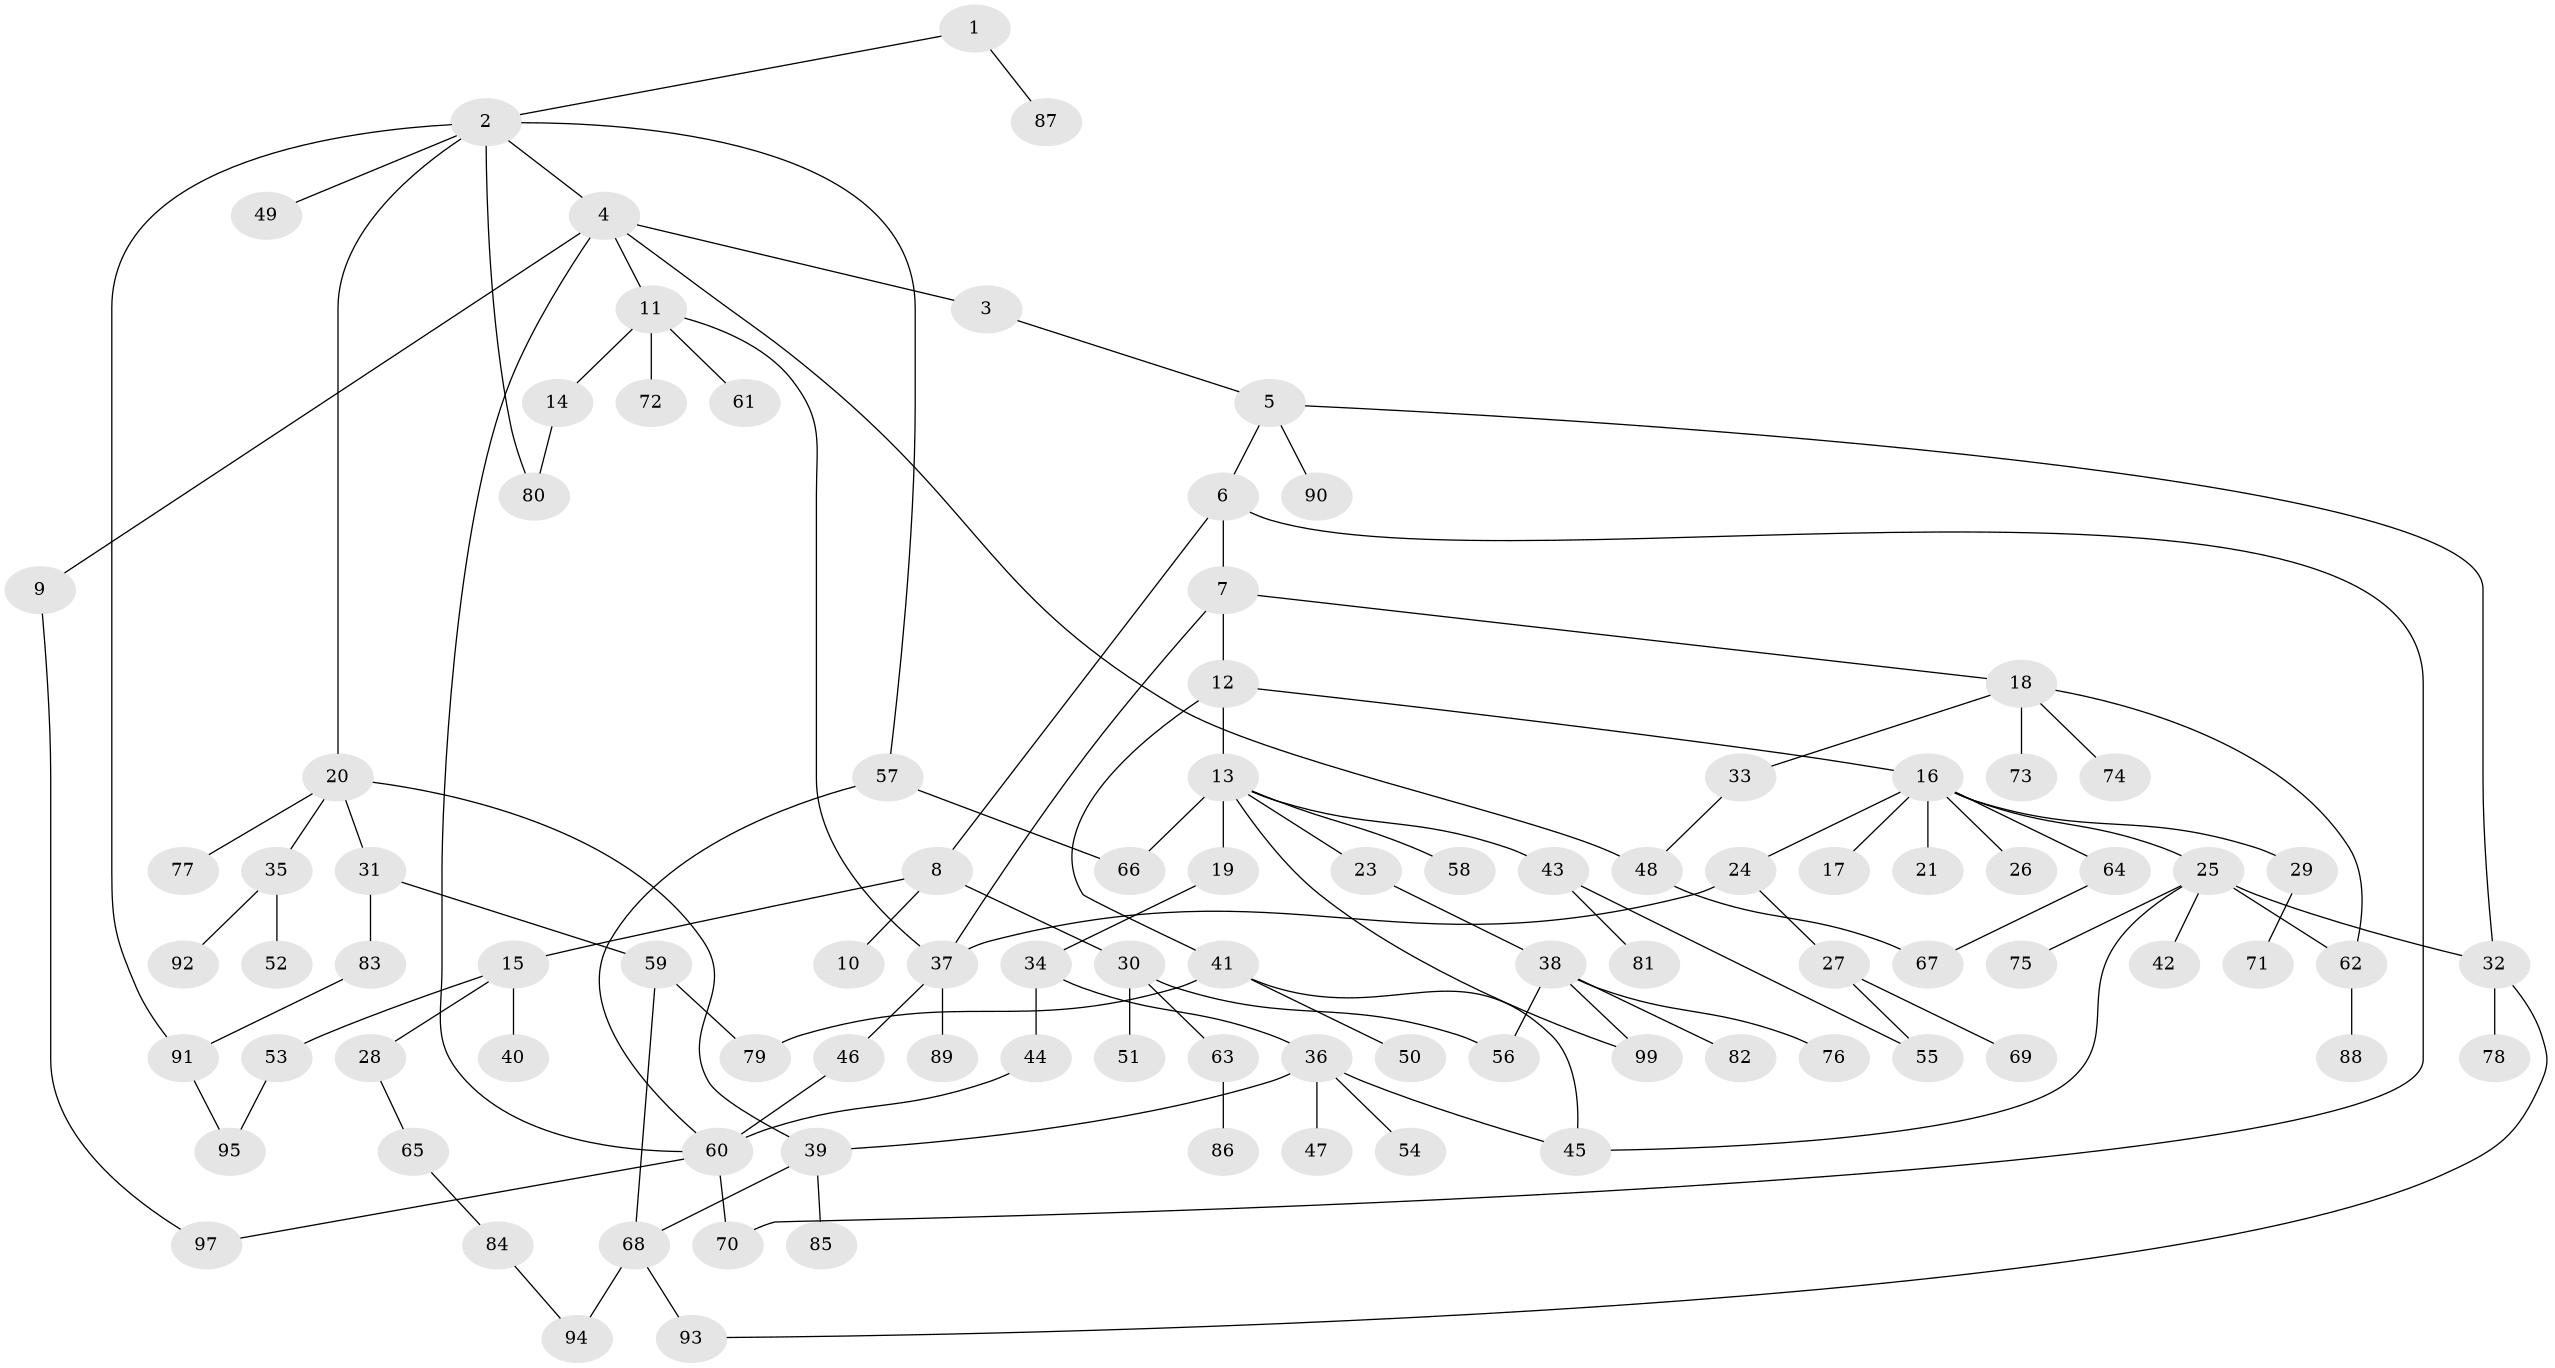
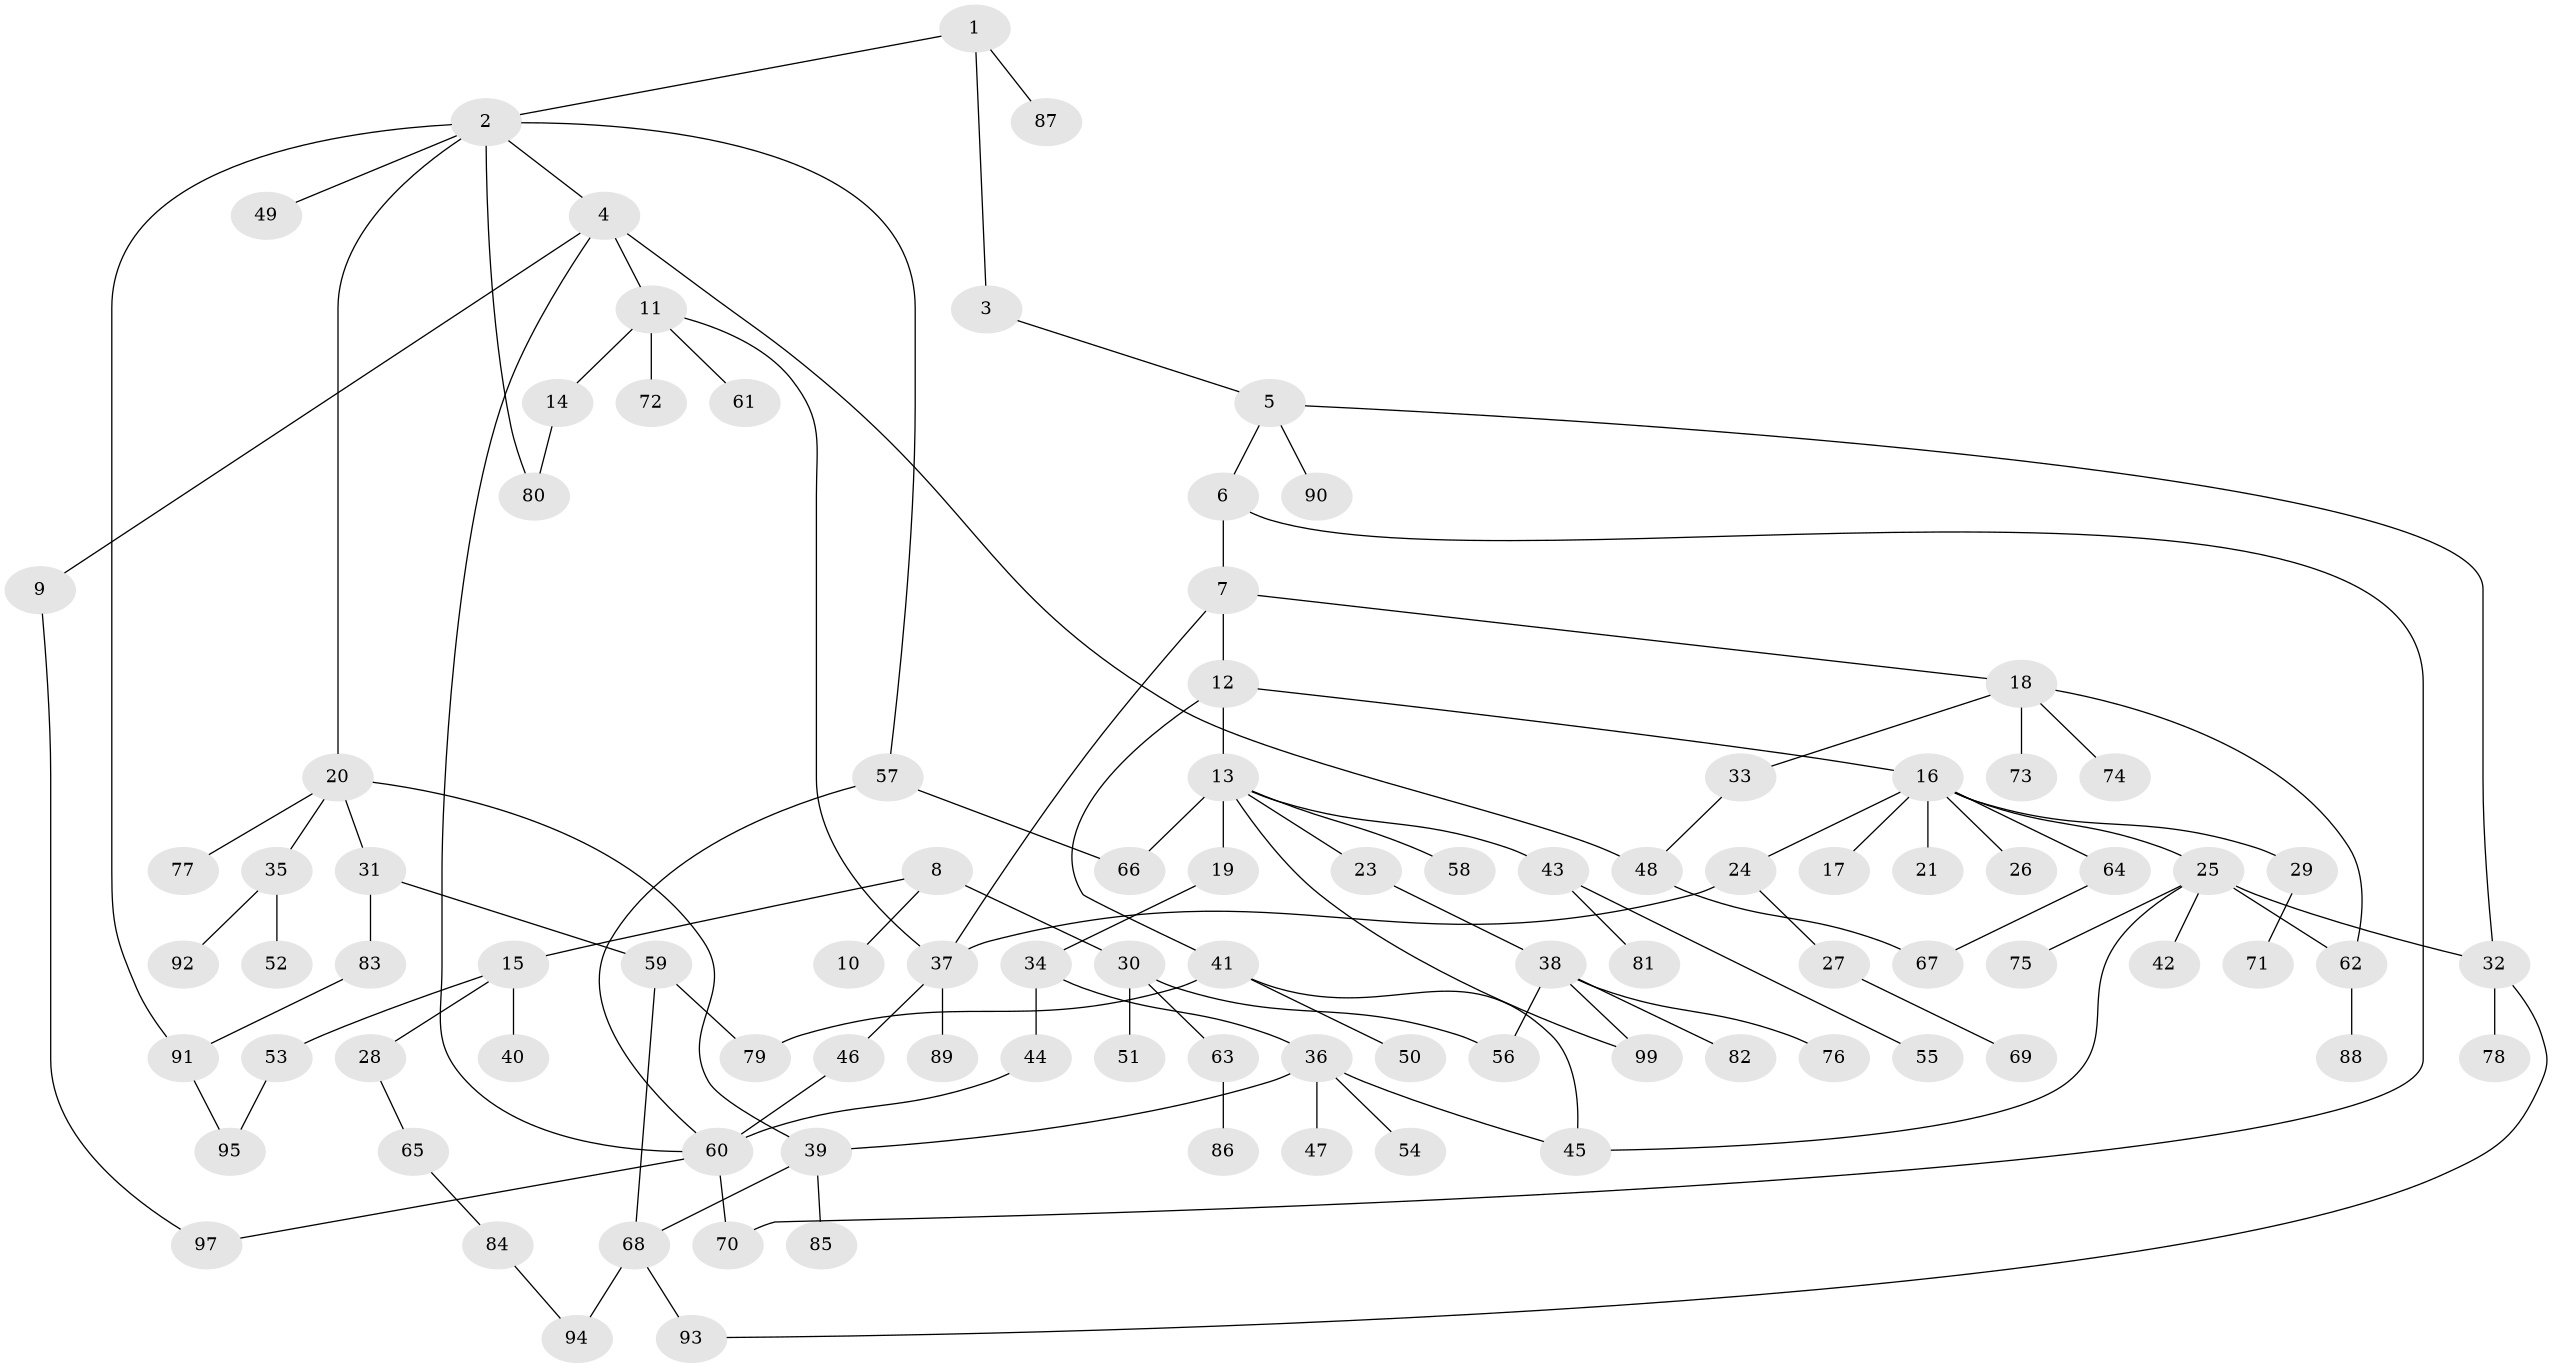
edge "4" -- "3": now "1" -- "3"
edge "6" -- "8": removed
edge "27" -- "55": removed
